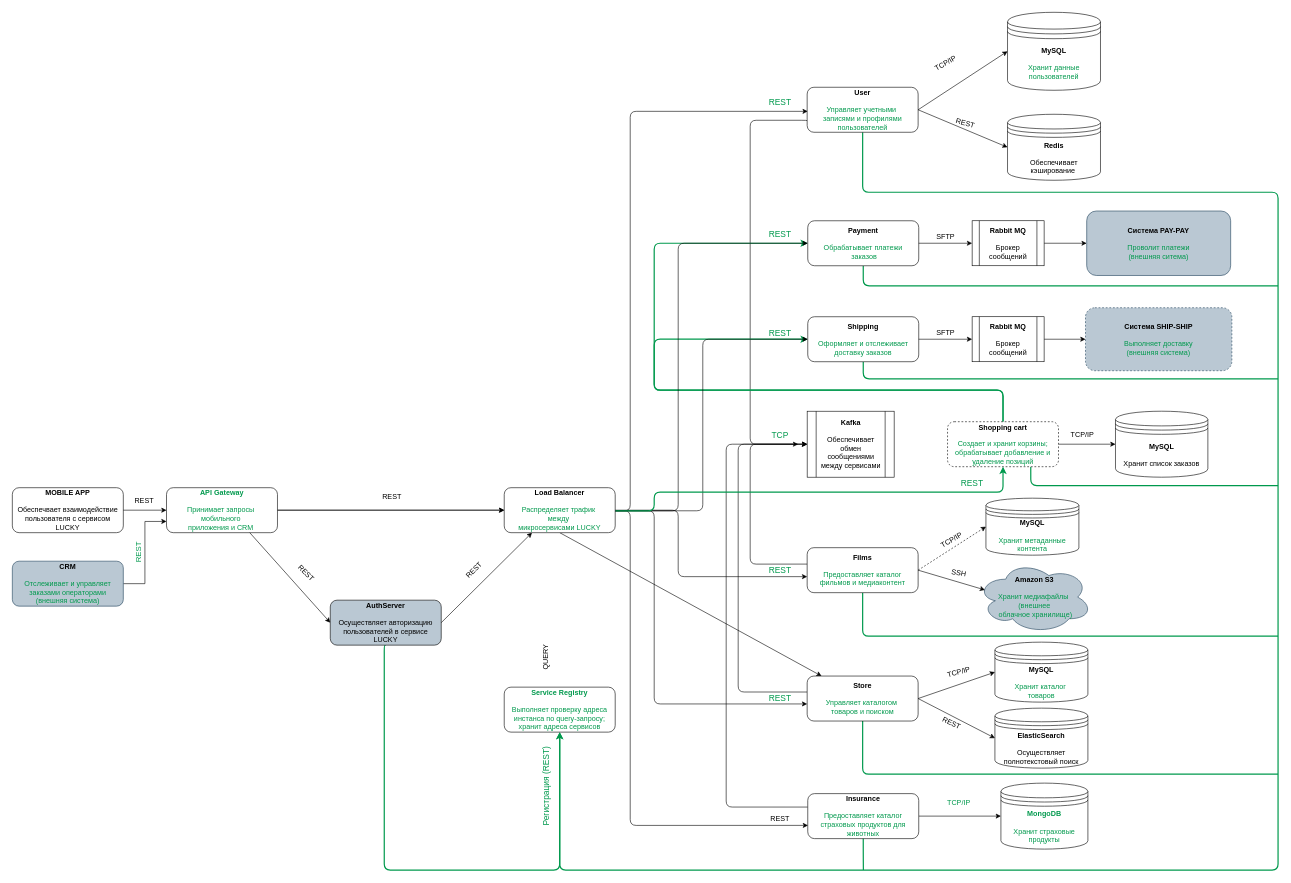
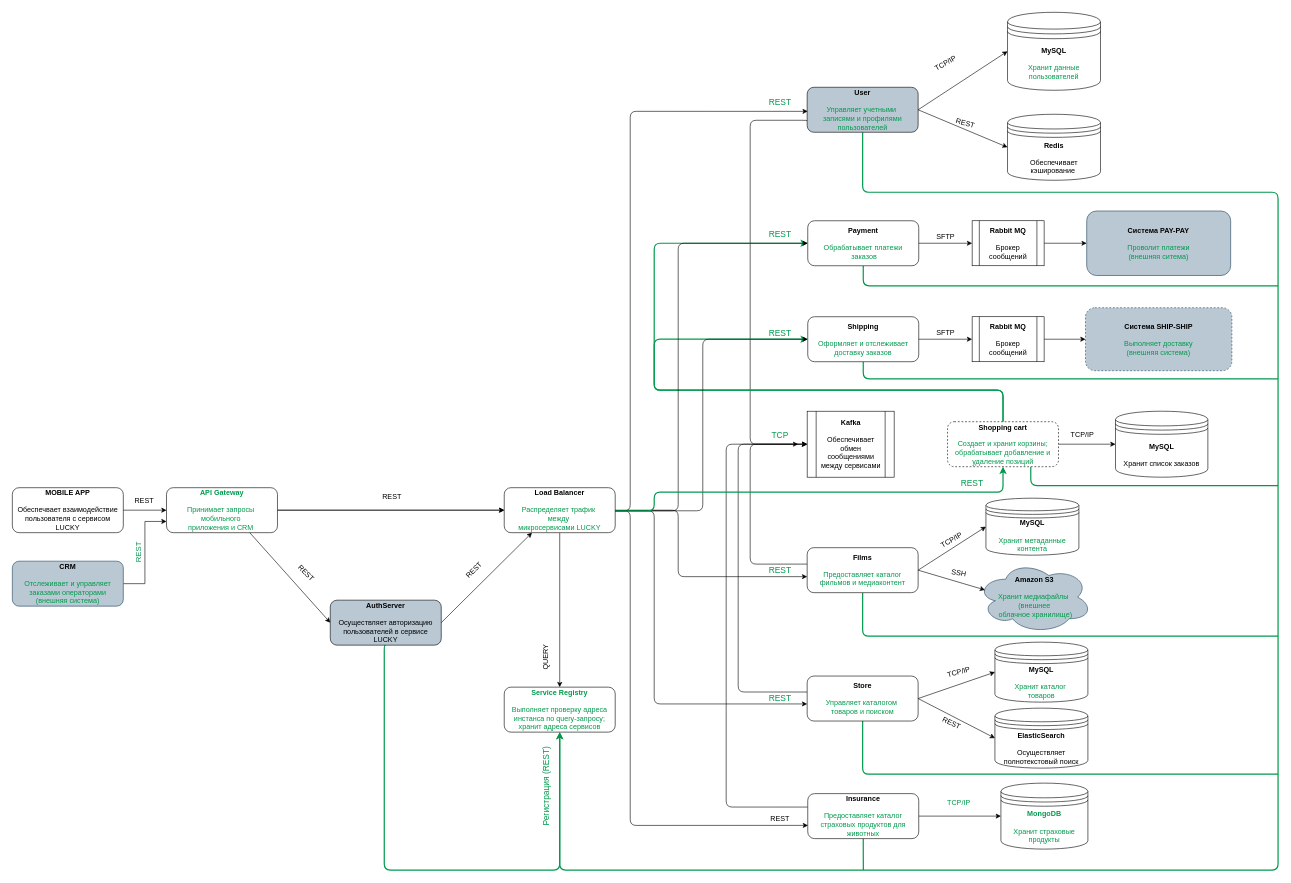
node "User Управляет учетными записями и профилями пользователей": fillcolor #ffffff -> #bac8d3
edge "Films Предоставляет каталог фильмов и медиаконтент" -> "MySQL Хранит метаданные контента": style dashed -> solid
edge "Load Balancer Распределяет трафик между микросервисами LUCKY" -> "Store Управляет каталогом товаров и поиском": now "Load Balancer Распределяет трафик между микросервисами LUCKY" -> "Service Registry Выполняет проверку адреса инстанса по query-запросу; хранит адреса сервисов"
